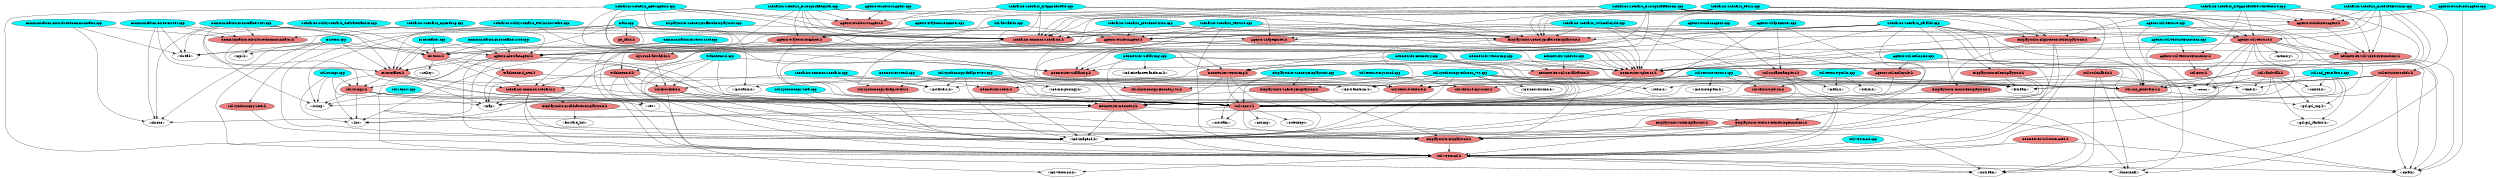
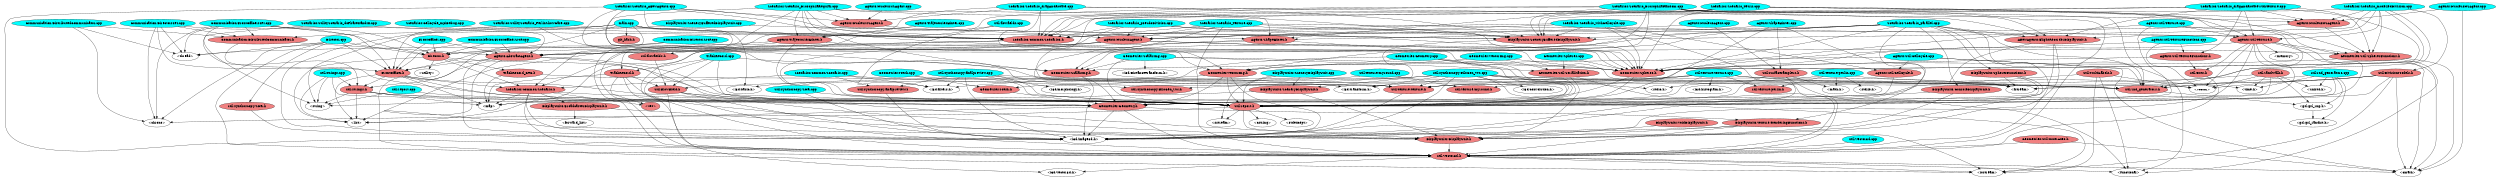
node "Scenarios/Scenario_mpiDebug.cpp": label "Scenarios/Scenario_mpiDebug.cpp" -> "Scenarios/CellCycle_mpiDebug.cpp"
edge "util/flowfields.cpp" -> "Agents/NucleusAgent.h": now "Agents/Nucleus4SAgent.h" -> "Agents/NucleusAgent.h"
node "DisplayUnits/FlightRecorderDisplayUnit.h": label "DisplayUnits/FlightRecorderDisplayUnit.h" -> "AFewAgents/FlightRecorderDisplayUnit.h"
node "<mpi.h>": removed
node "myround/flowfields.h": label "myround/flowfields.h" -> "util/flowfields.h"
edge "Director.h" -> "<list>": added
node "DisplayUnits/FileDisplayUnit.h": label "DisplayUnits/FileDisplayUnit.h" -> "DisplayUnits/SpheresFunctions.h"
edge "util/randWalk.h" -> "<gsl/gsl_randist.h>": now "<gsl/gsl_rng.h>" -> "<gsl/gsl_randist.h>"
node "<set>": fillcolor white -> lightcoral
edge "Geometries/Mesh.h" -> "<i3d/image3d.h>": now "Geometries/ScalarImg.h" -> "<i3d/image3d.h>"
